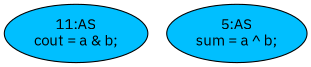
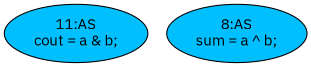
node "5:AS sum = a ^ b;": label "5:AS sum = a ^ b;" -> "8:AS sum = a ^ b;"
